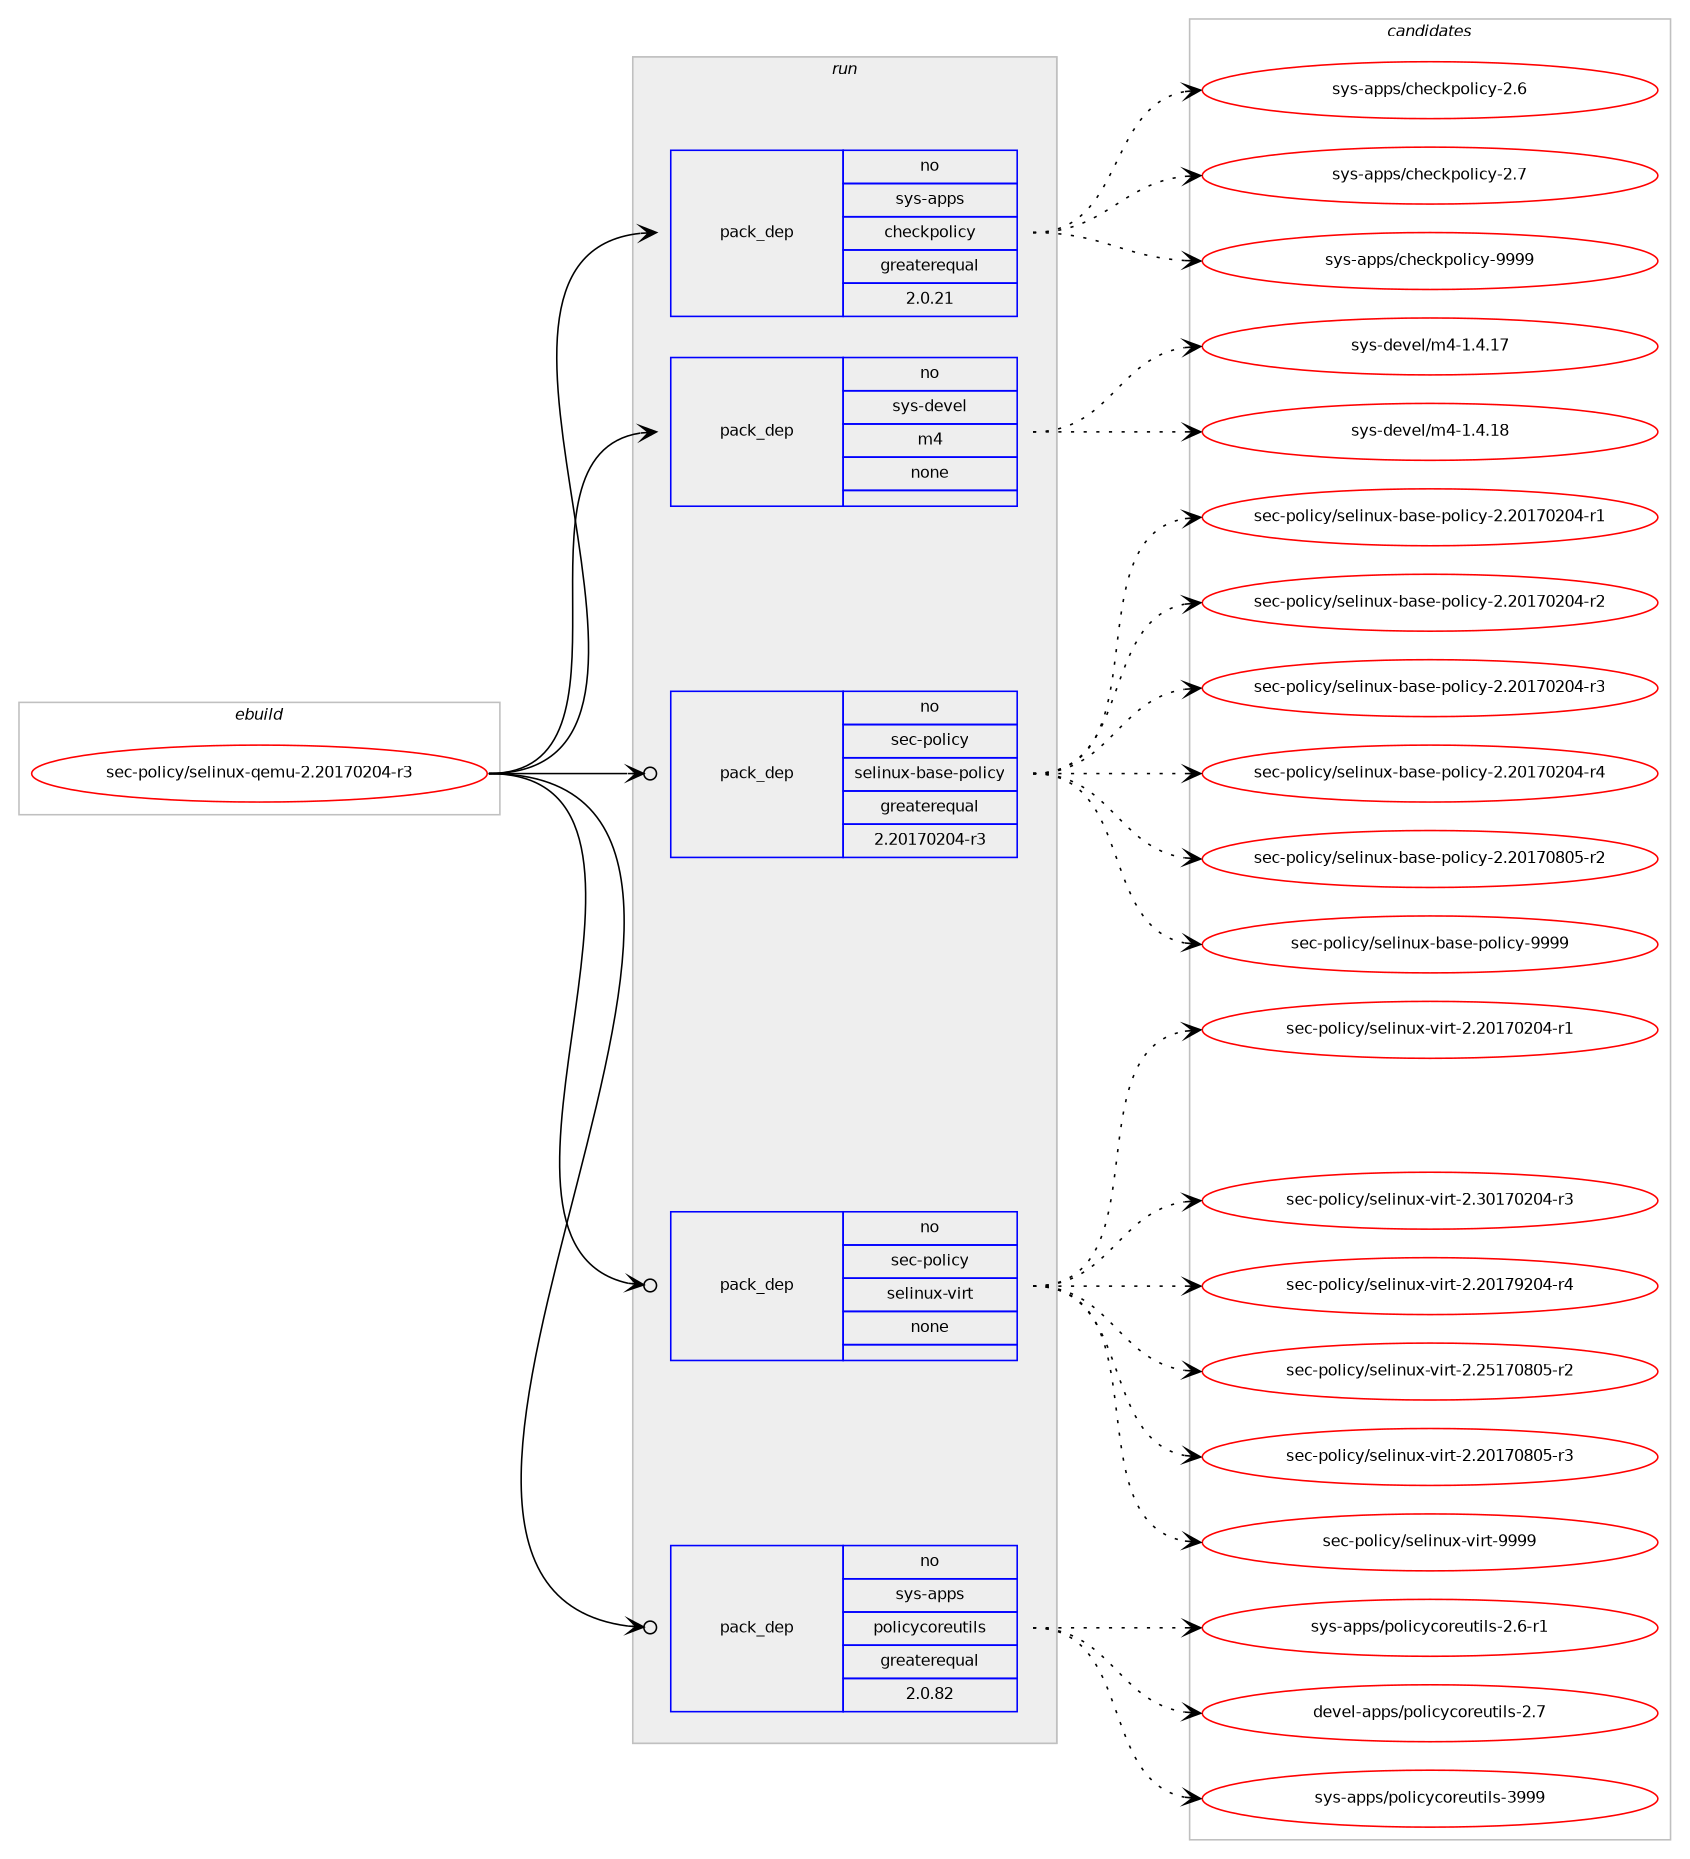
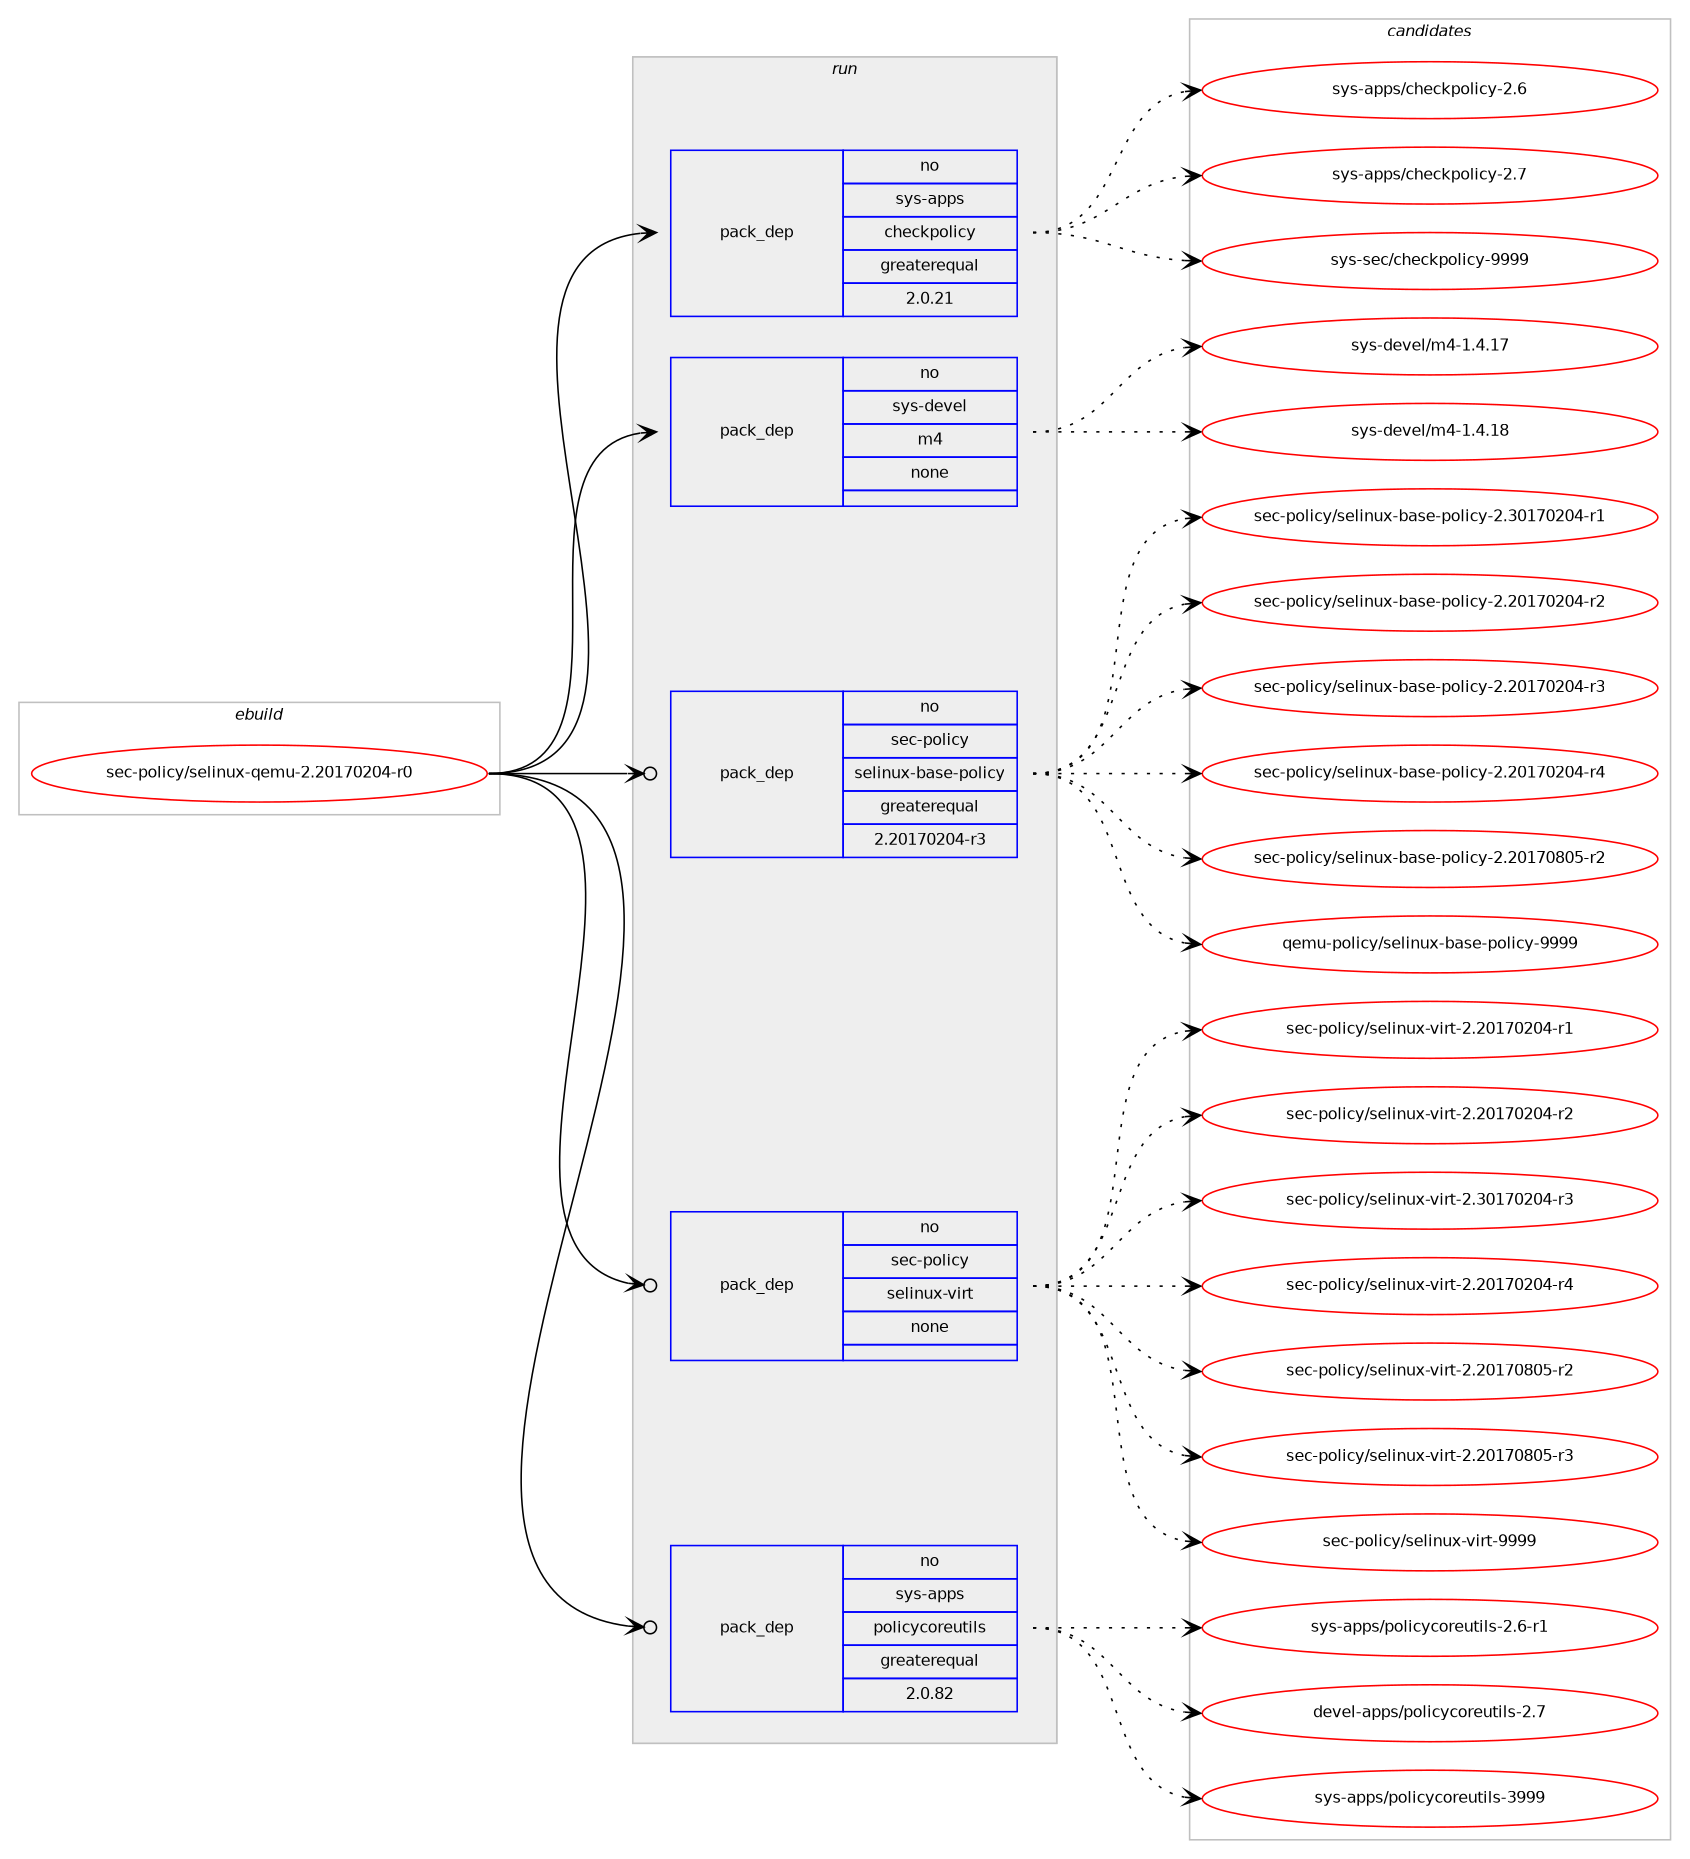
node "sys-apps/checkpolicy-9999": label "sys-apps/checkpolicy-9999" -> "sys-sec/checkpolicy-9999"
node "sec-policy/selinux-base-policy-2.20170204-r1": label "sec-policy/selinux-base-policy-2.20170204-r1" -> "sec-policy/selinux-base-policy-2.30170204-r1"
node "sec-policy/selinux-qemu-2.20170204-r3": label "sec-policy/selinux-qemu-2.20170204-r3" -> "sec-policy/selinux-qemu-2.20170204-r0"
node "sec-policy/selinux-base-policy-9999": label "sec-policy/selinux-base-policy-9999" -> "qemu-policy/selinux-base-policy-9999"
node "sec-policy/selinux-virt-2.20170204-r2": added
node "sec-policy/selinux-virt-2.20179204-r4": label "sec-policy/selinux-virt-2.20179204-r4" -> "sec-policy/selinux-virt-2.20170204-r4"
node "sec-policy/selinux-virt-2.25170805-r2": label "sec-policy/selinux-virt-2.25170805-r2" -> "sec-policy/selinux-virt-2.20170805-r2"
